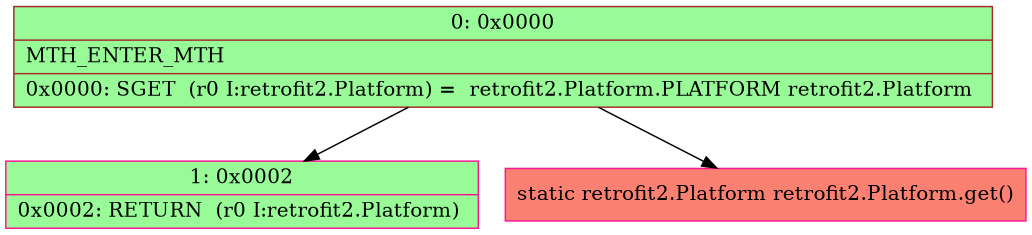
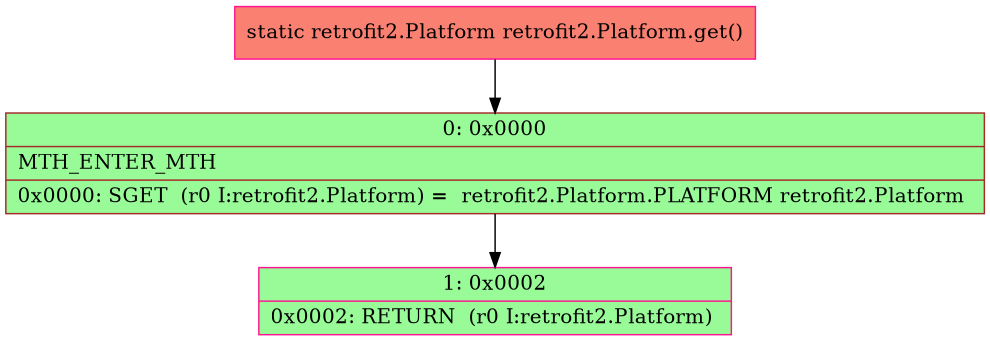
edge "0: 0x0000" -> "static retrofit2.Platform retrofit2.Platform.get()": reversed
